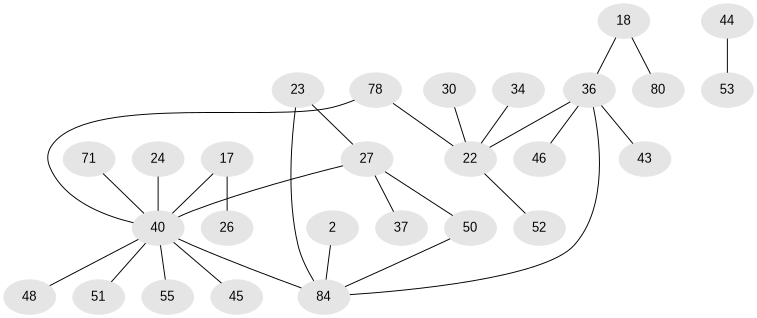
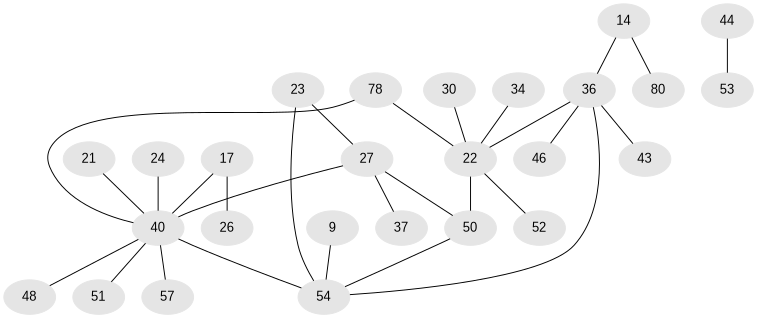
node "18": label "18" -> "14"
node "71": label "71" -> "21"
edge "22" -- "50": added
node "2": label "2" -> "9"
node "55": label "55" -> "57"
node "45": removed
node "84": label "84" -> "54"
